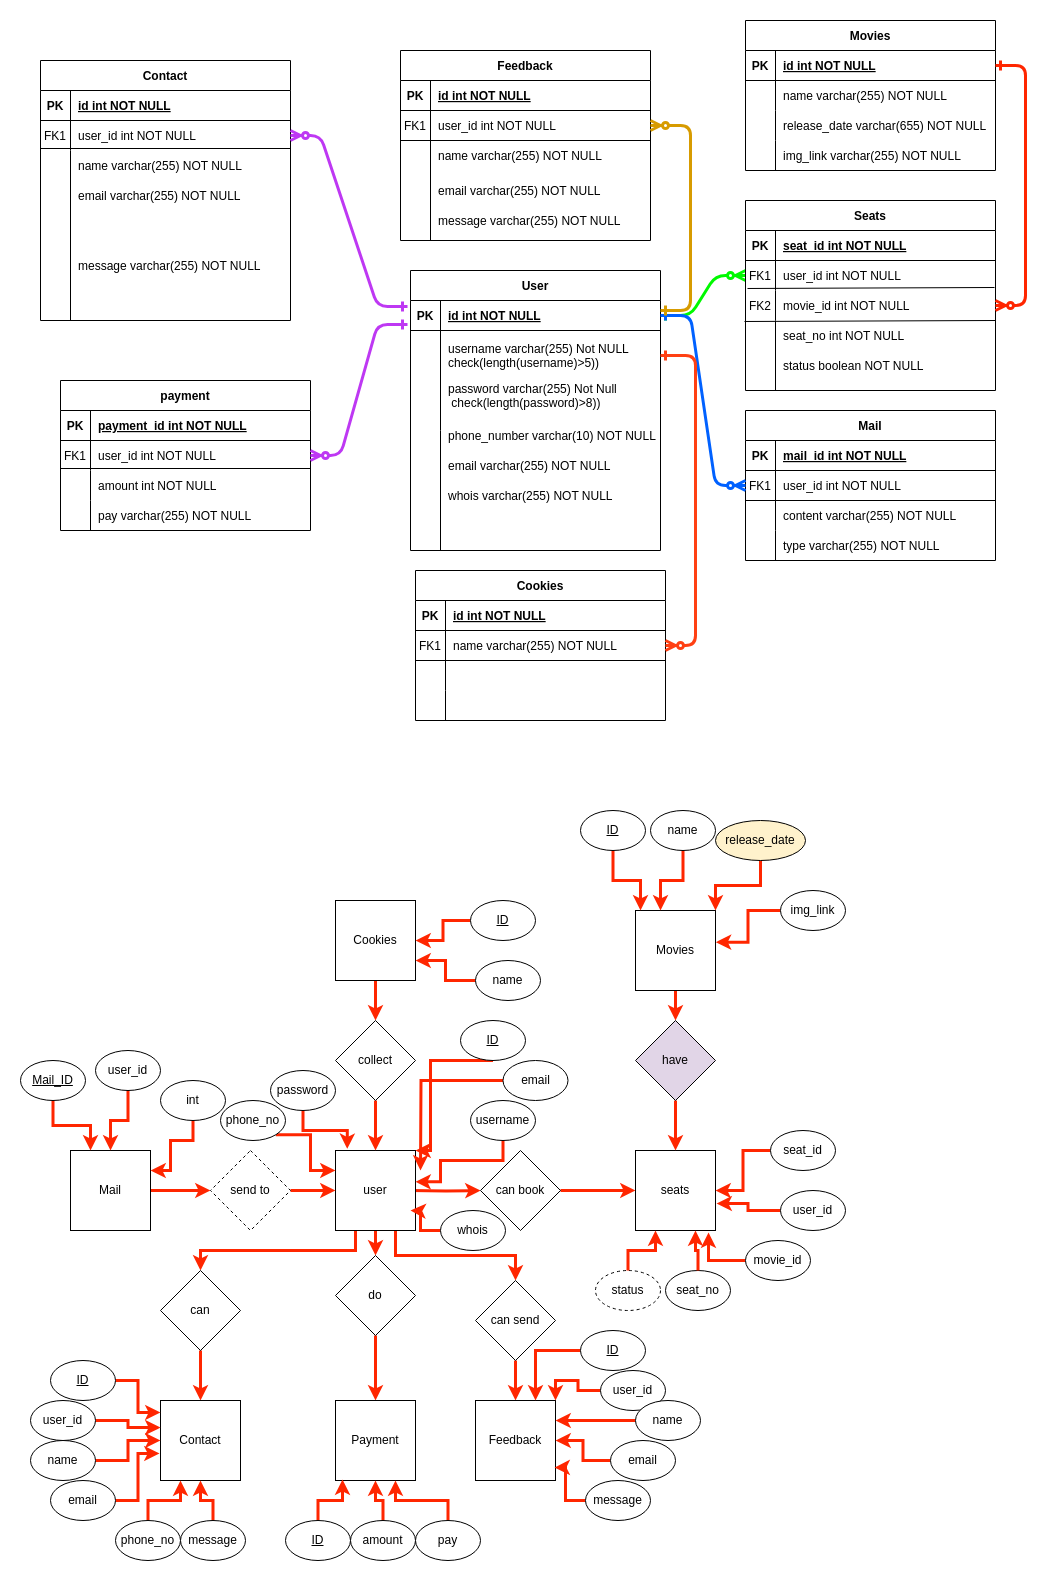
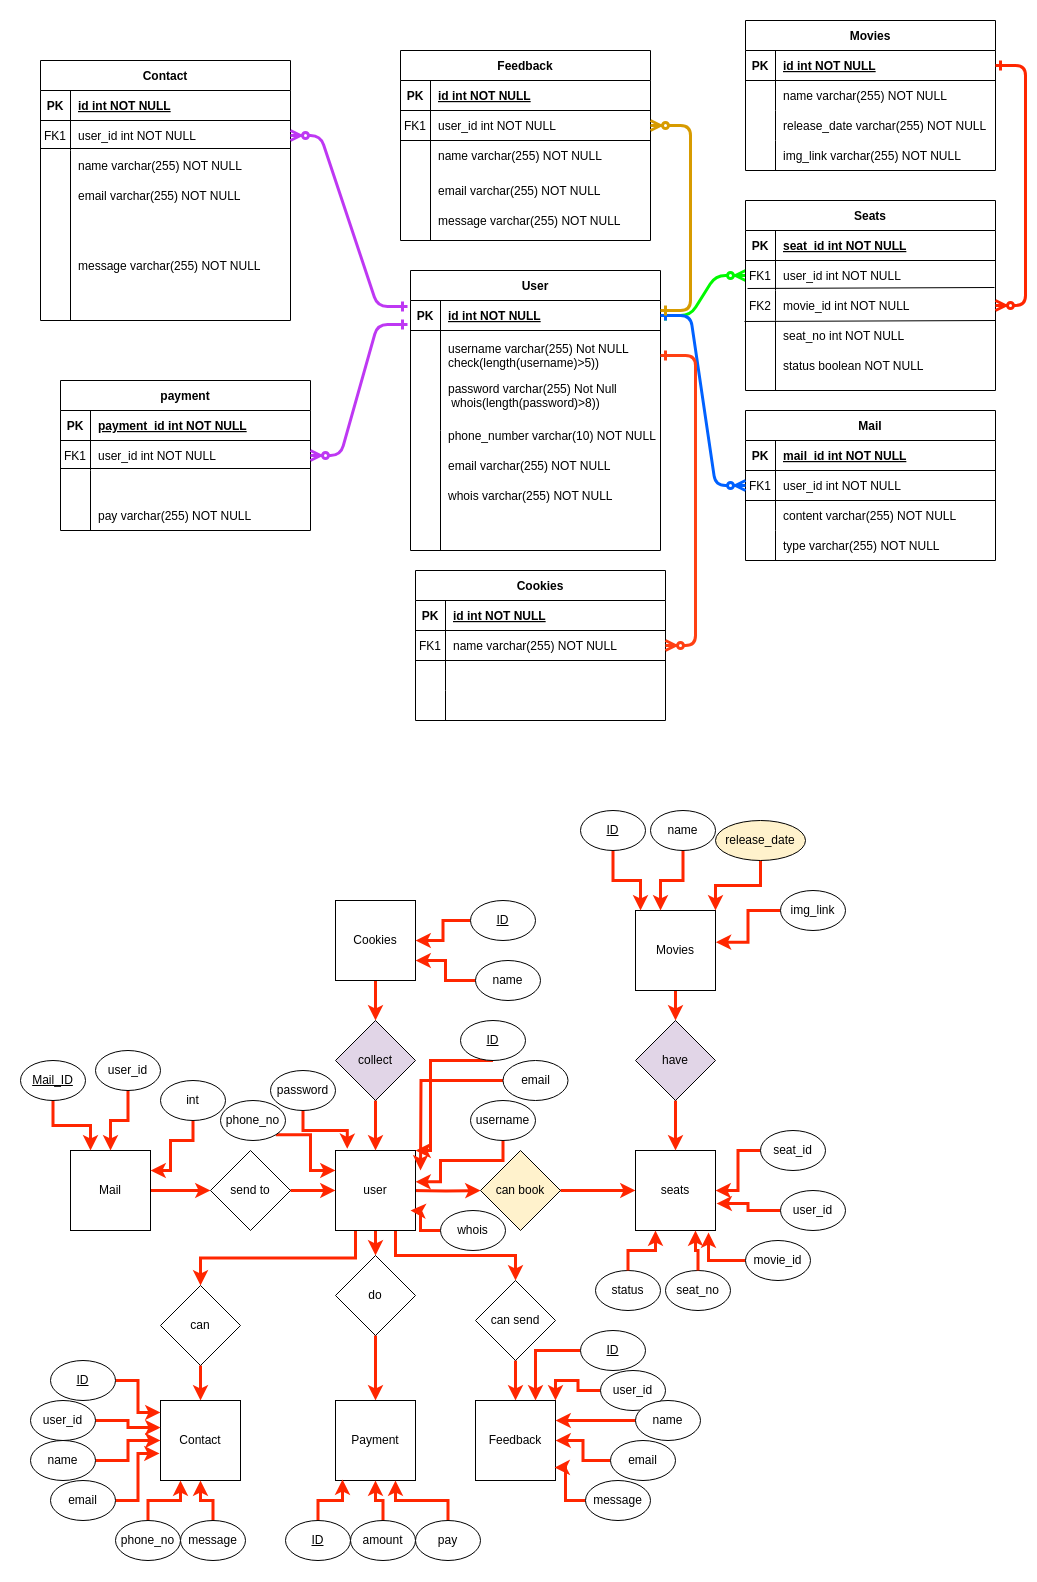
node "release_date varchar(655) NOT NULL": label "release_date varchar(655) NOT NULL" -> "release_date varchar(255) NOT NULL"
node "password varchar(255) Not Null check(length(password)>8))": label "password varchar(255) Not Null check(length(password)>8))" -> "password varchar(255) Not Null whois(length(password)>8))"
node "amount int NOT NULL": removed
node "collect": fillcolor #ffffff -> #e1d5e7
node "seat_id": moved (803, 1151) -> (793, 1151)
node "send to": style dashed -> solid
node "can book": fillcolor #ffffff -> #fff2cc
node "status": style dashed -> solid
node "can": moved (201, 1311) -> (201, 1326)
